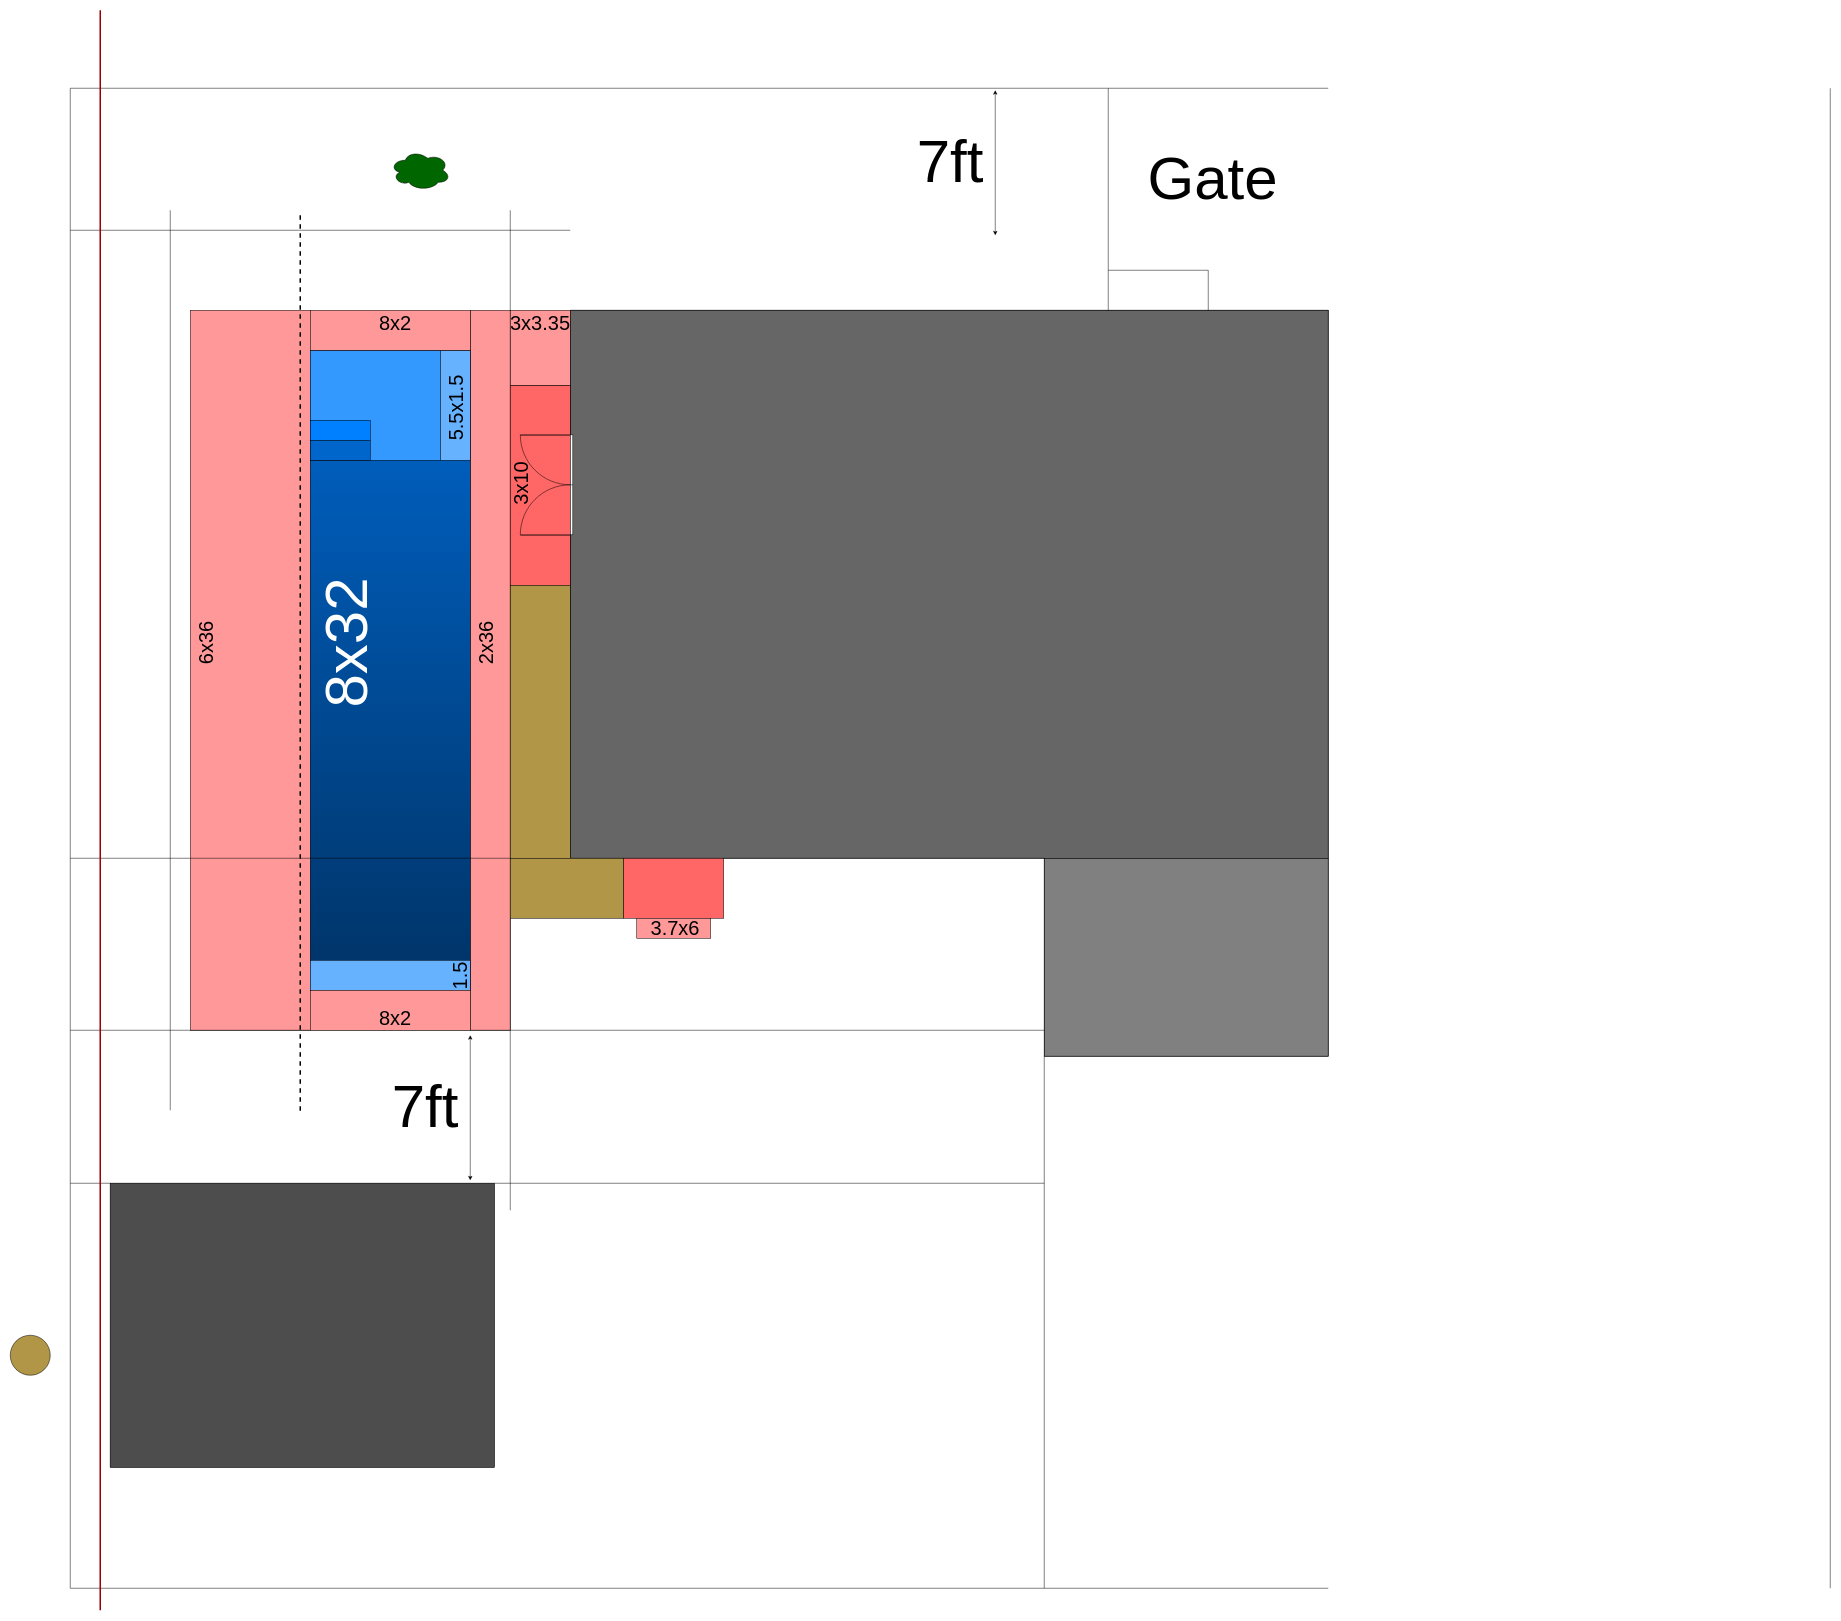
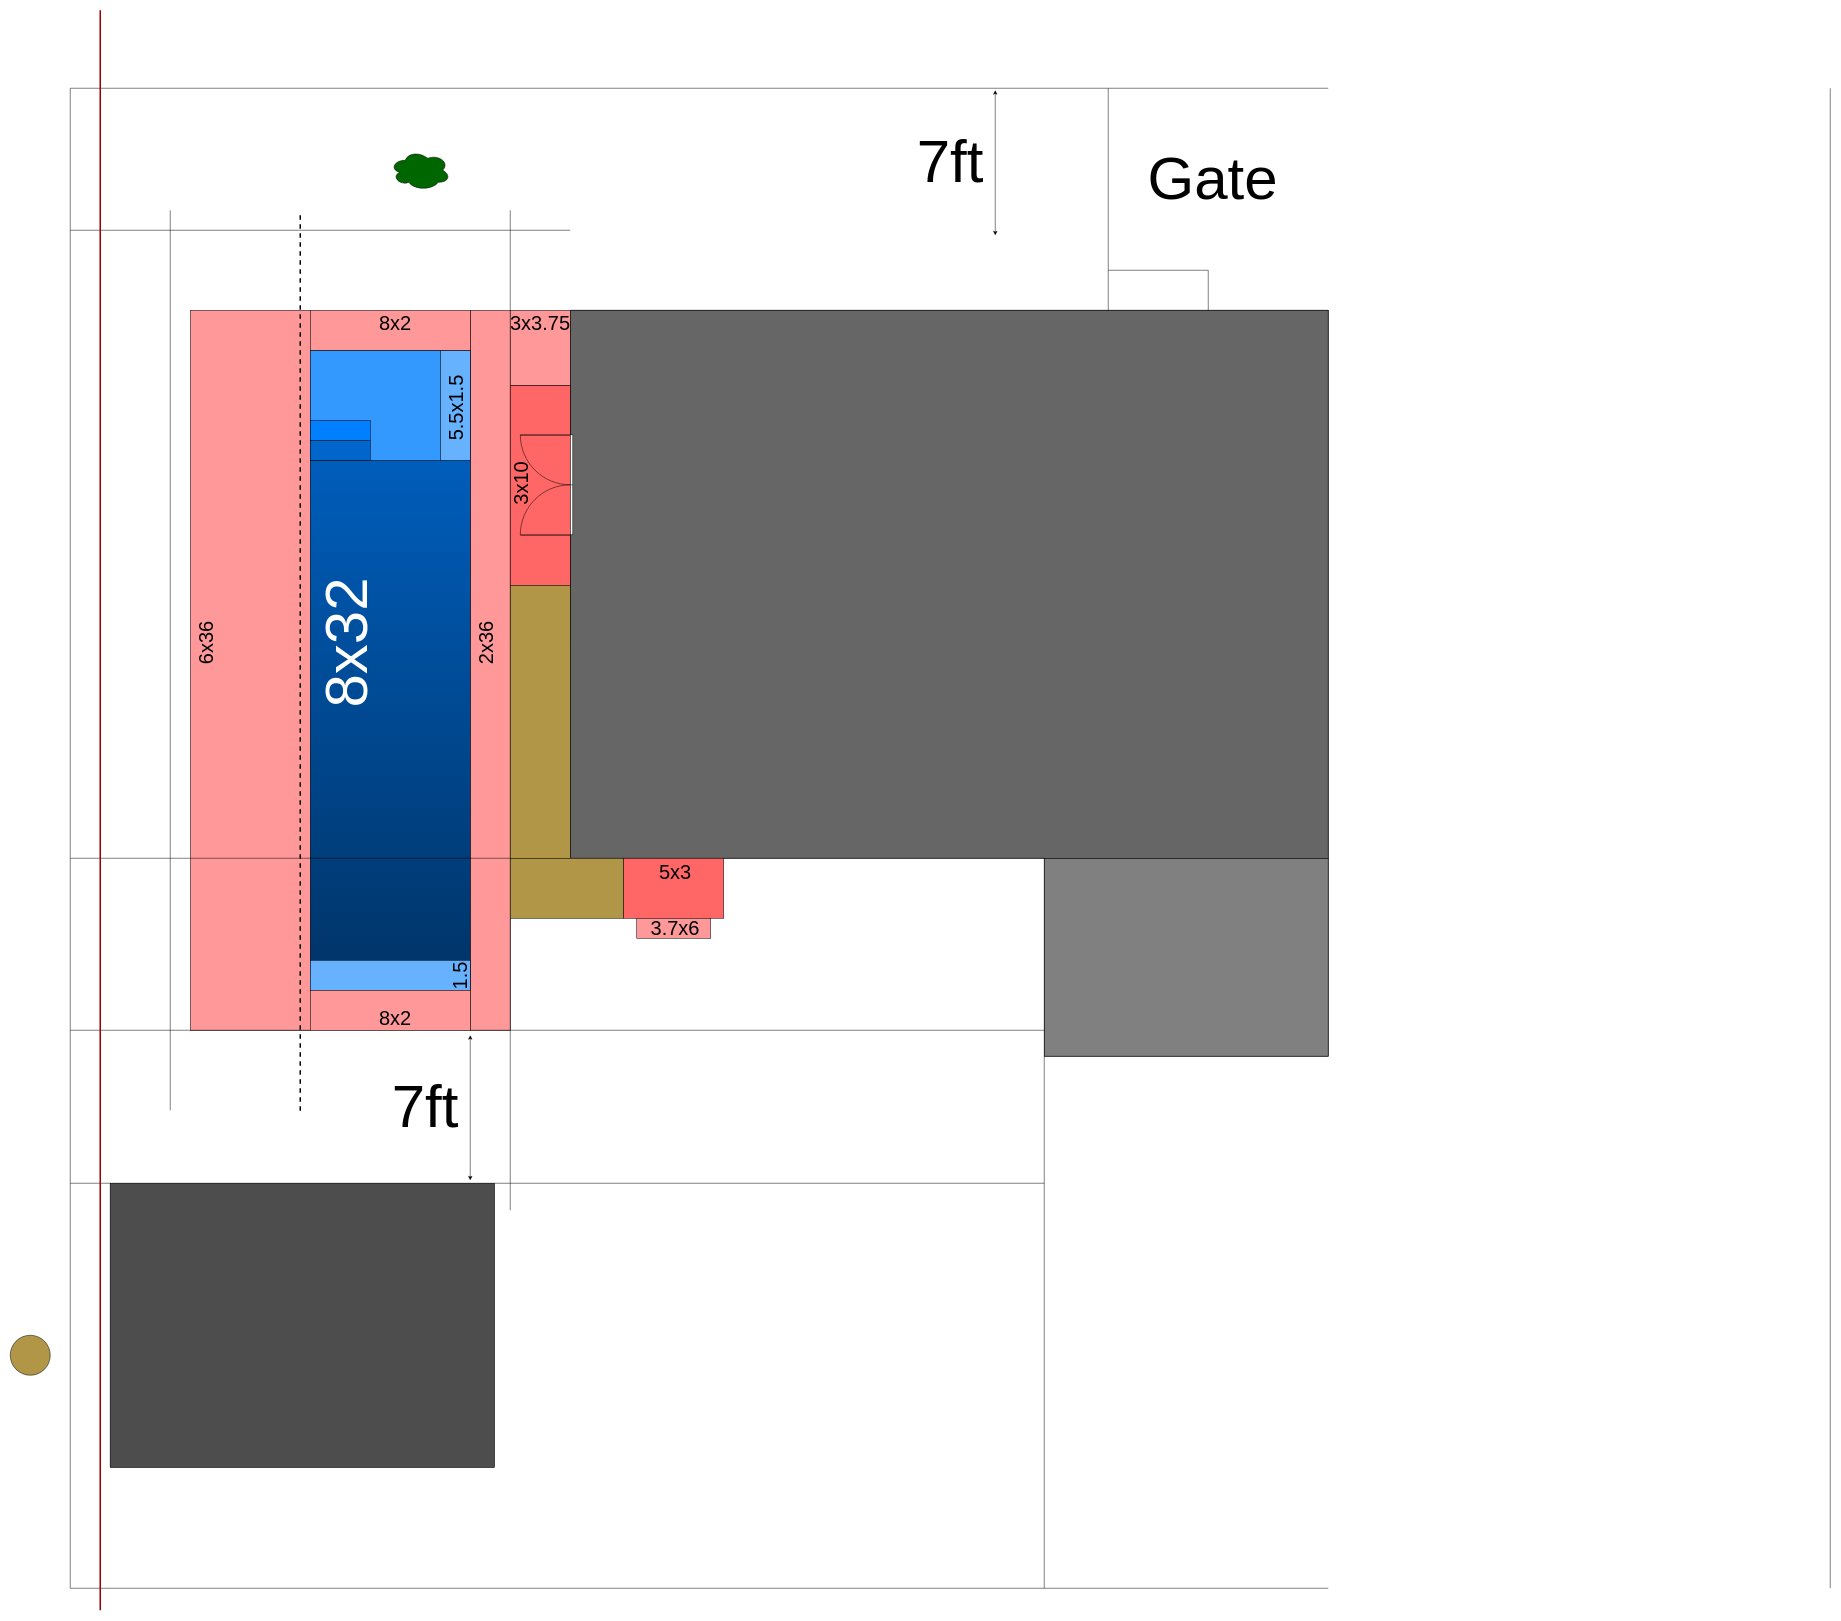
node "3x3.35": label "3x3.35" -> "3x3.75"
node "5x3": added
